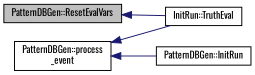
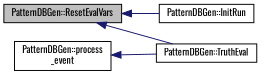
node "InitRun::TruthEval": label "InitRun::TruthEval" -> "PatternDBGen::TruthEval"
edge "PatternDBGen::InitRun" -> "PatternDBGen::process _event": now "PatternDBGen::InitRun" -> "PatternDBGen::ResetEvalVars"
